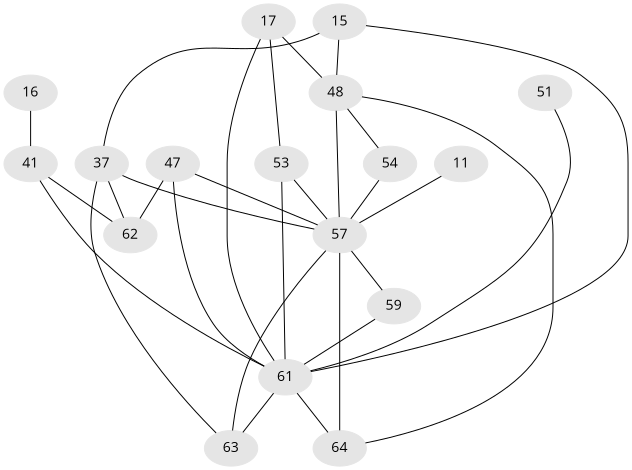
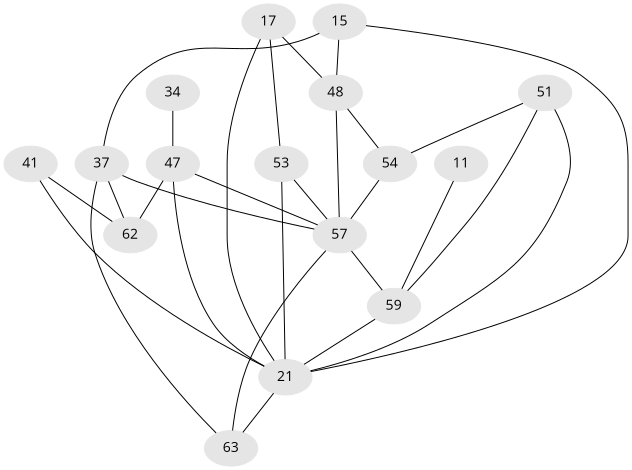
node "16": removed
node "34": added
edge "51" -- "54": added
edge "11" -- "57": now "11" -- "59"
edge "51" -- "59": added
node "61": label "61" -> "21"
node "64": removed
